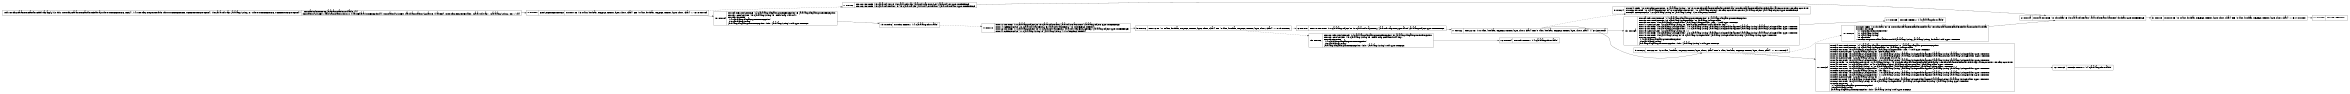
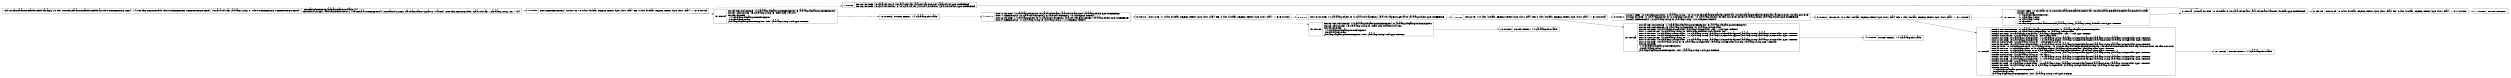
edge "7: 0x0022" -> "9: 0x002c": now "8: 0x0024" -> "9: 0x002c"
